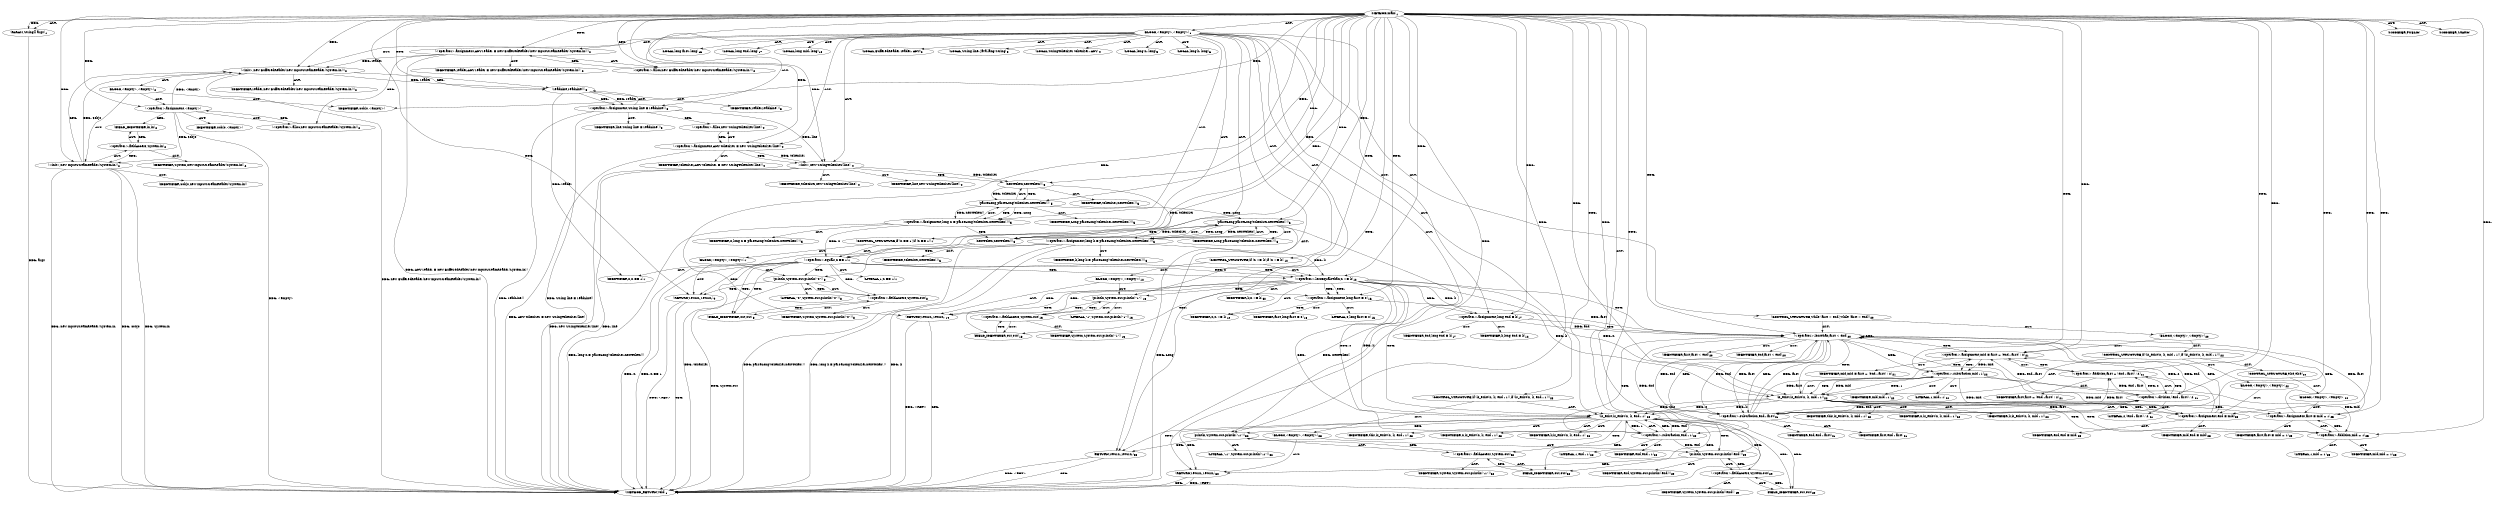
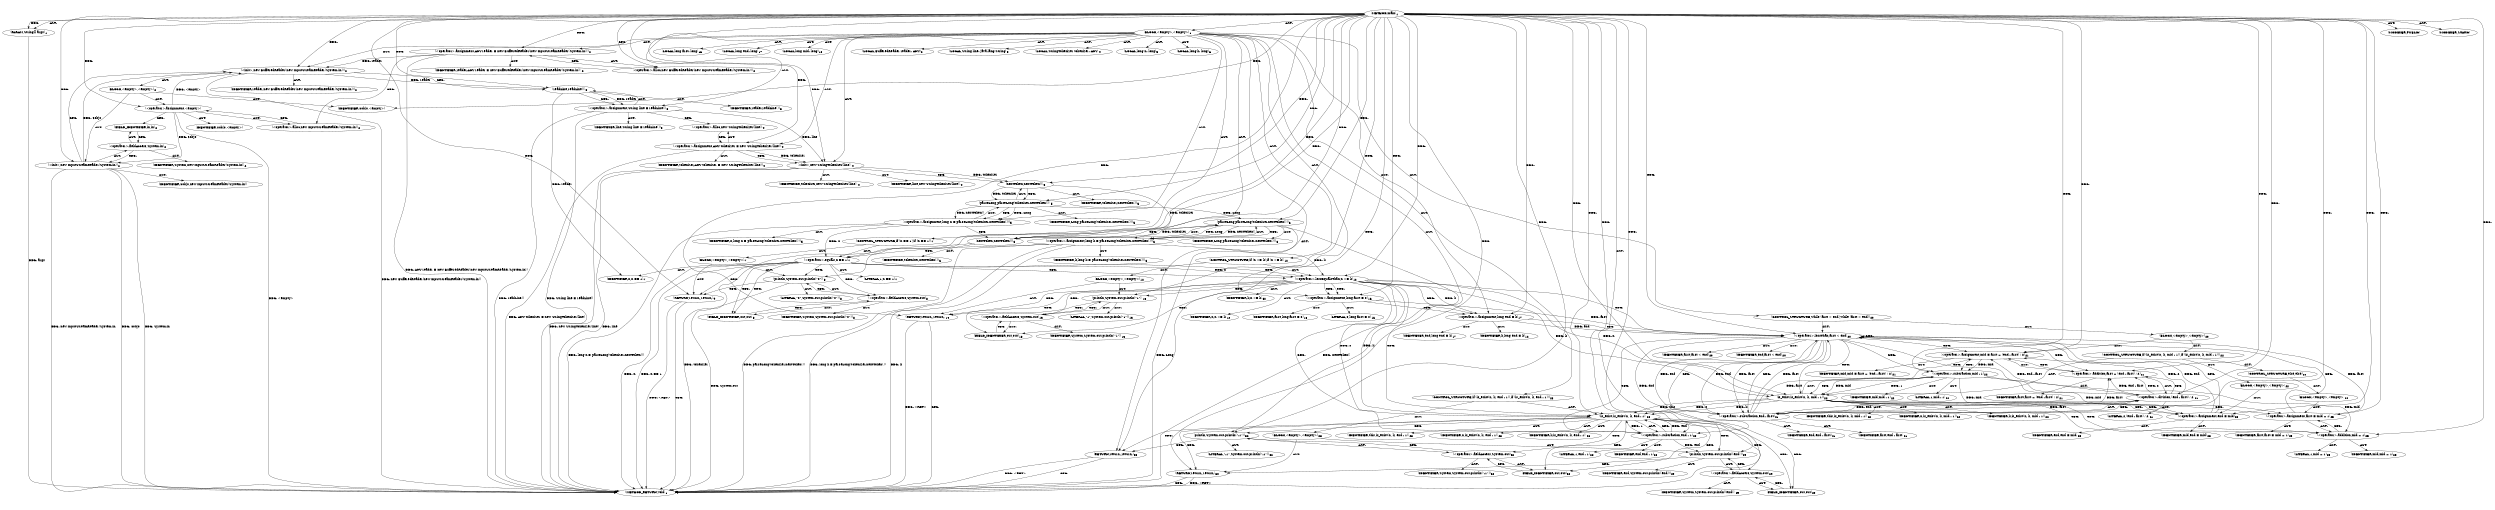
edge "(<operator>.assignment,long first = 0)" -> "(IDENTIFIER,n,n <= k)": now "(<operator>.assignment,long first = 0)" -> "(<operator>.assignment,long end = k)"
edge "(<operator>.lessThan,first < end)" -> "(<operator>.addition,first + (end - first) / 2)": added, label "CDG:"
